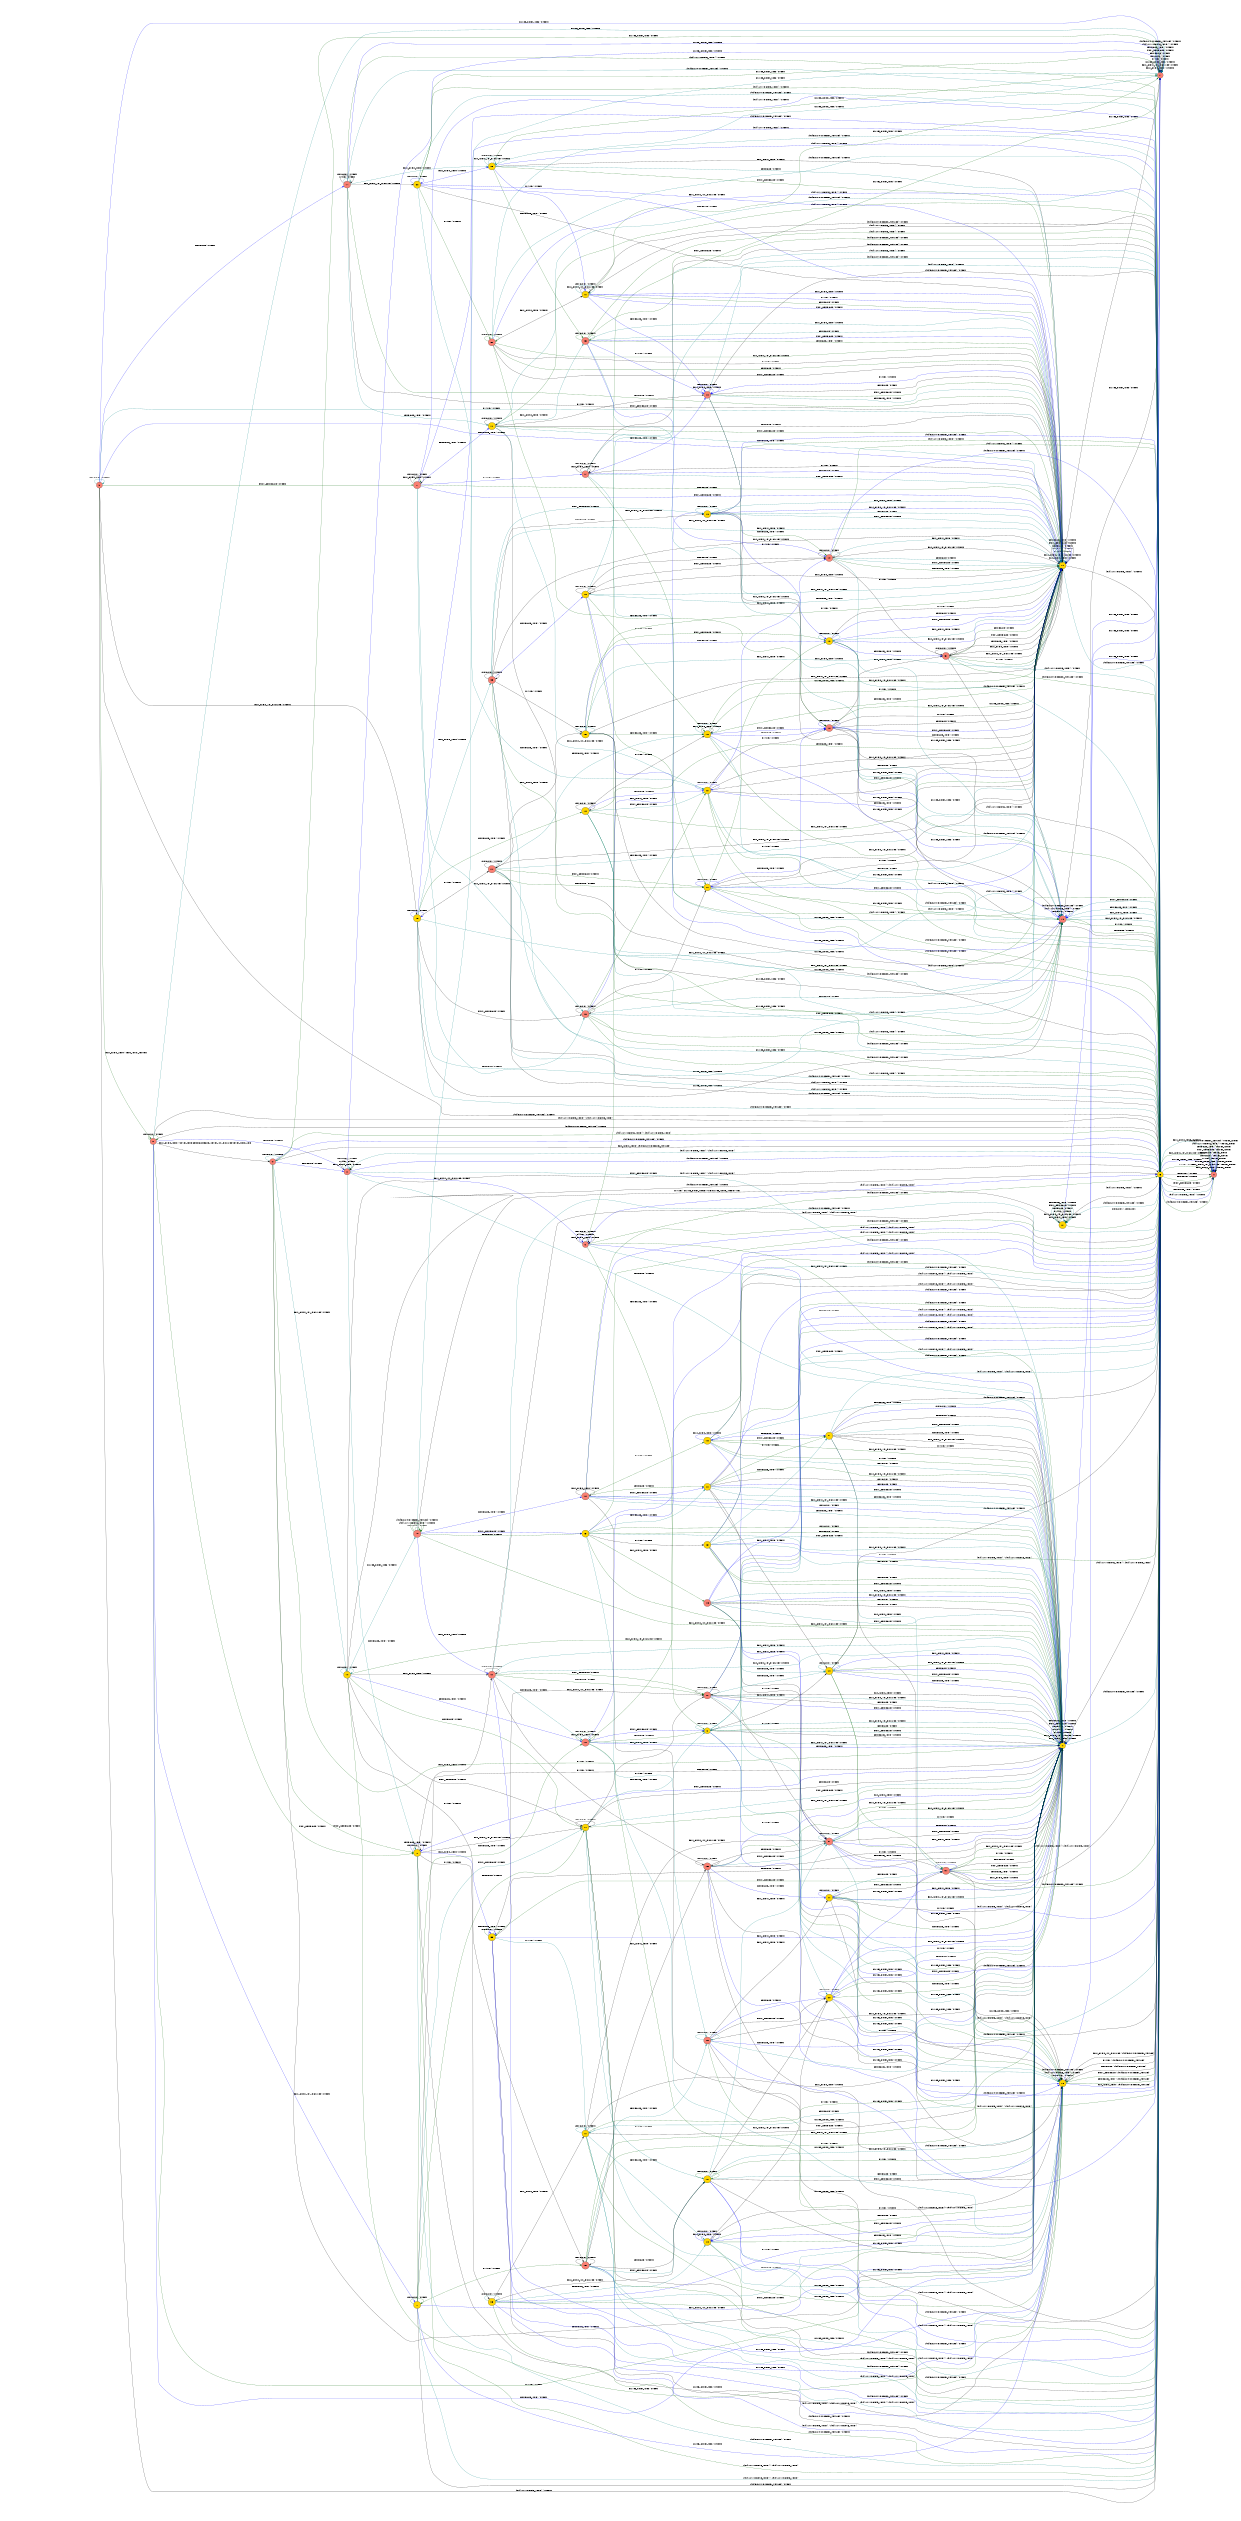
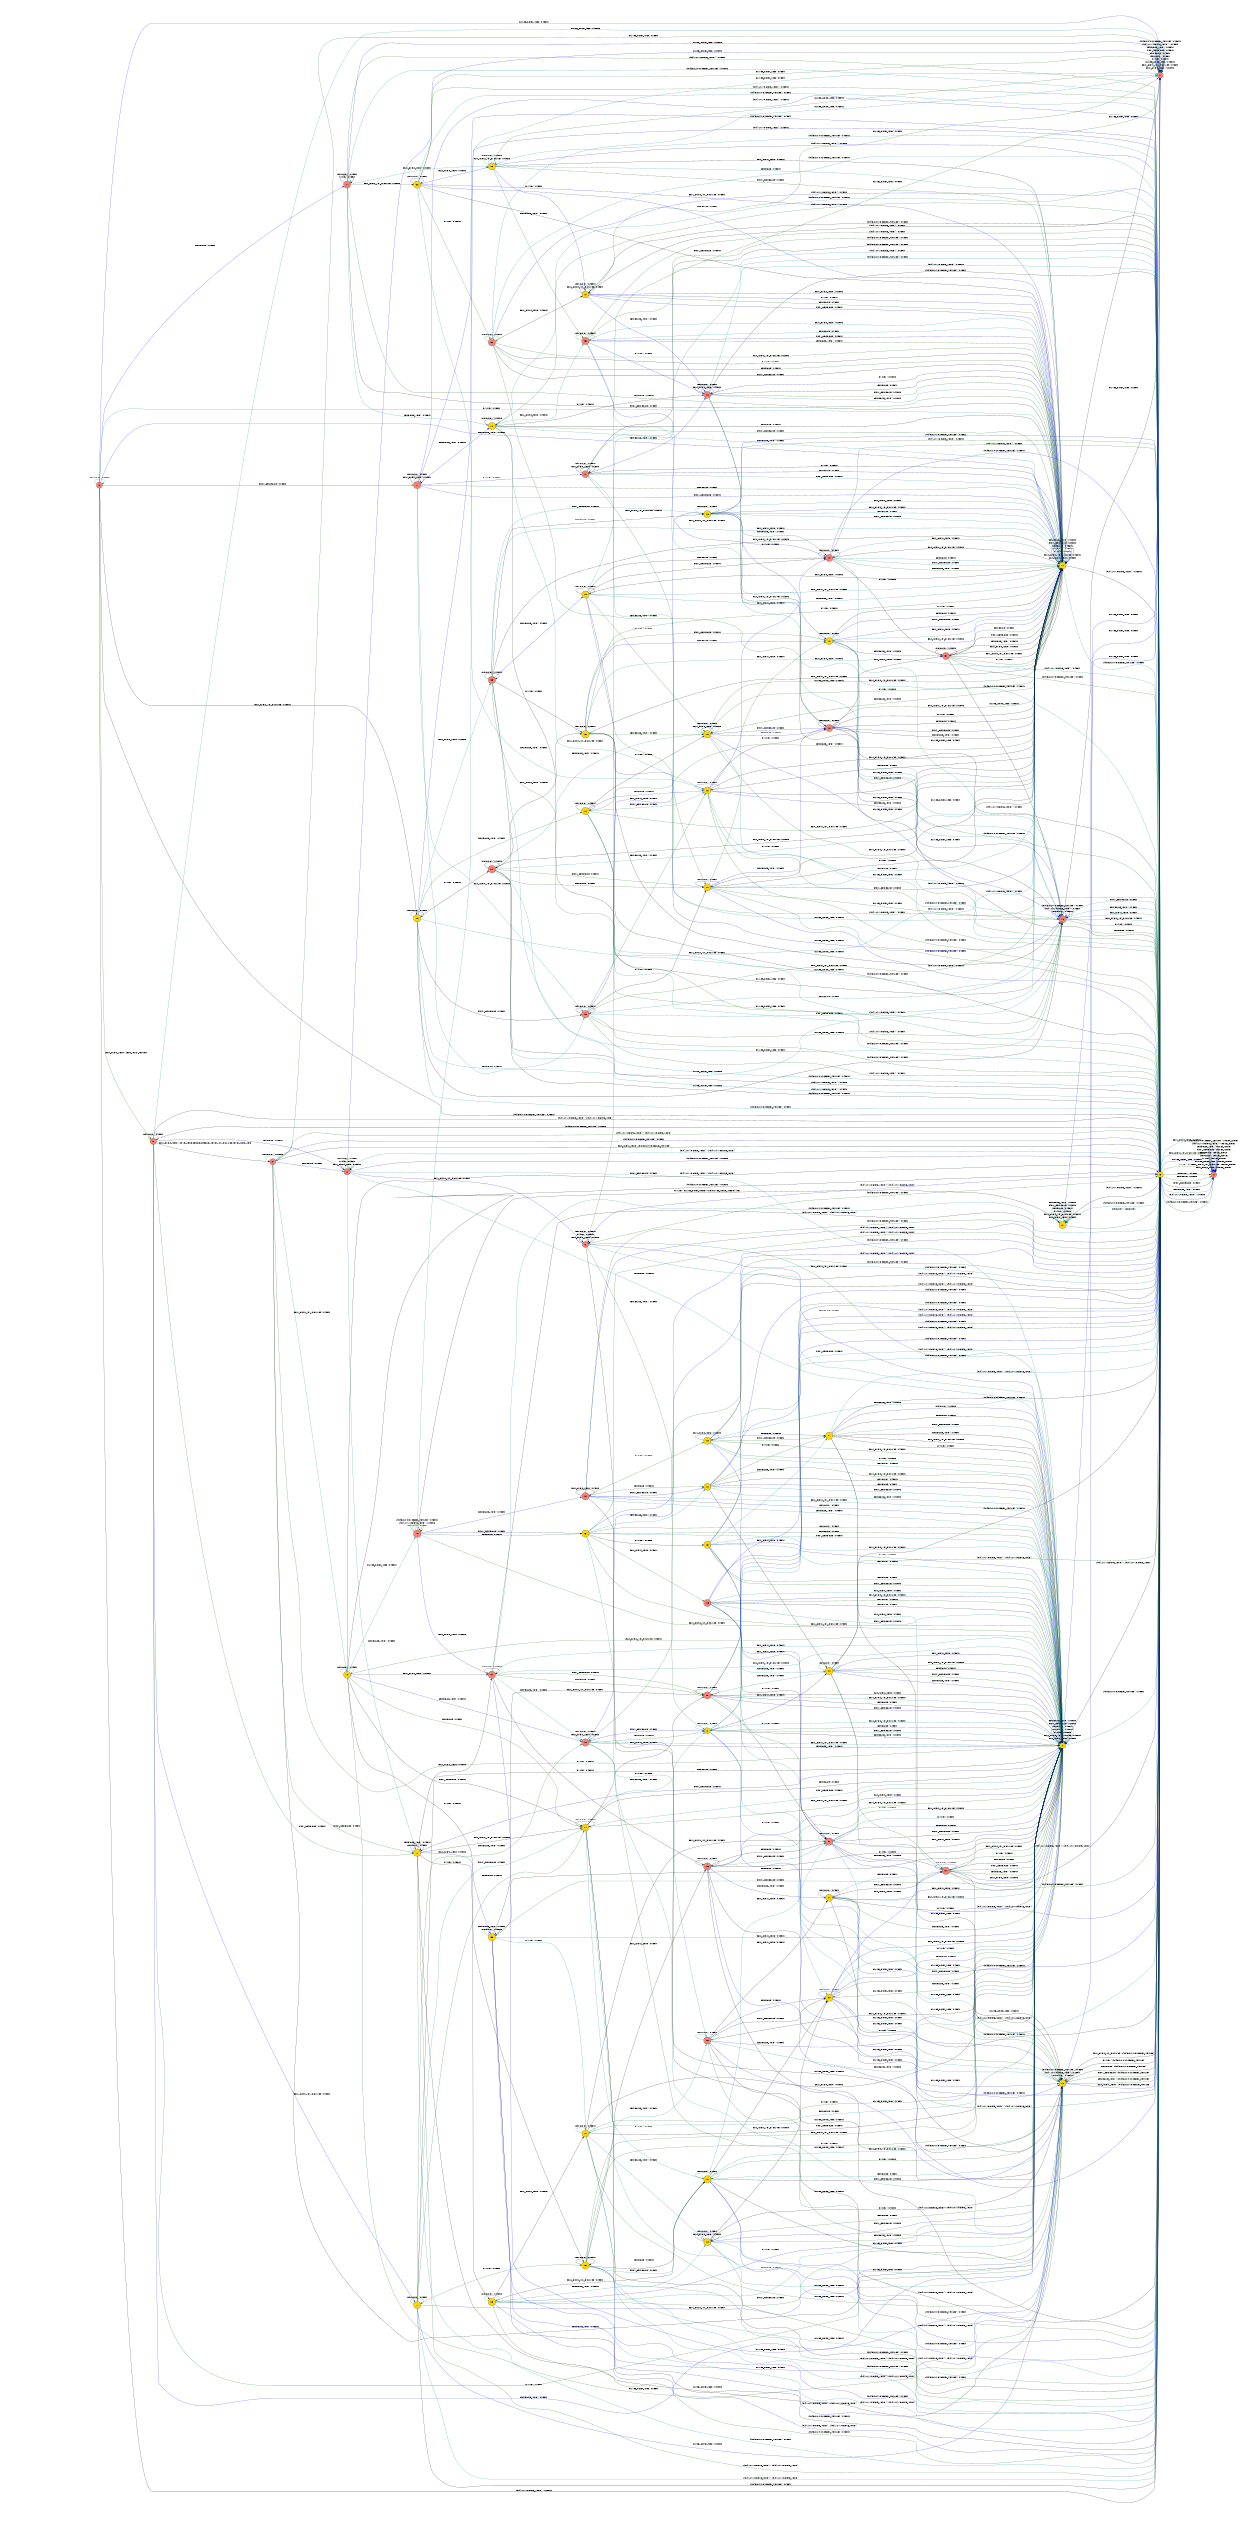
edge "s30" -> "s32": label "CHANGE_CIPHER_SPEC / TIMEOUT" -> "ECDH_CLIENT_HELLO / TIMEOUT"
edge "s44" -> "s10": now "s8" -> "s10"
node "s52": fillcolor salmon -> gold
